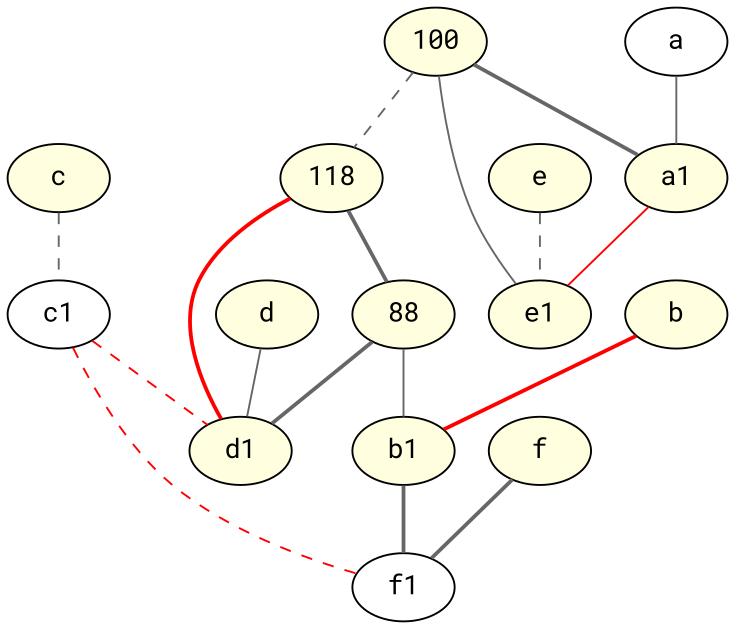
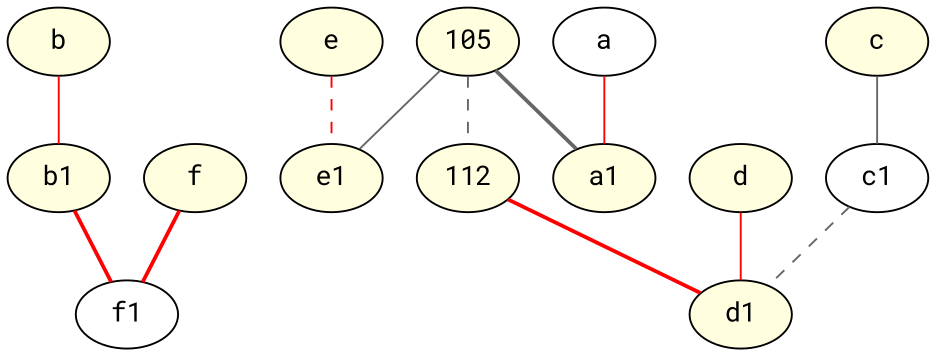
node "100": label "100" -> "105"
edge "a" -- "a1": color gray40 -> red
node "118": label "118" -> "112"
edge "c" -- "c1": style dashed -> solid
edge "e" -- "e1": color gray40 -> red
edge "a1" -- "e1": removed
node "88": removed
edge "d" -- "d1": color gray40 -> red
edge "c1" -- "d1": color red -> gray40
edge "b" -- "b1": style bold -> solid
edge "c1" -- "f1": removed
edge "b1" -- "f1": color gray40 -> red
edge "f" -- "f1": color gray40 -> red
